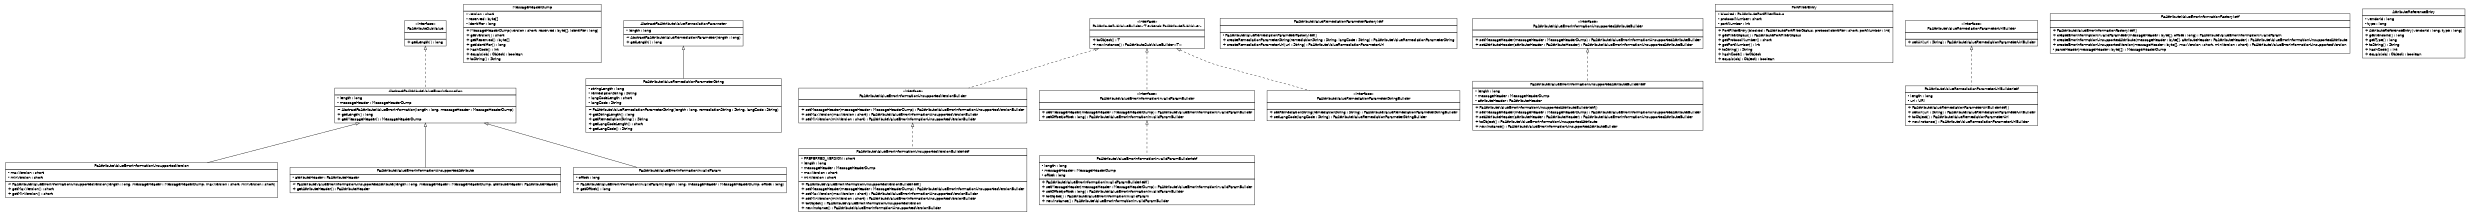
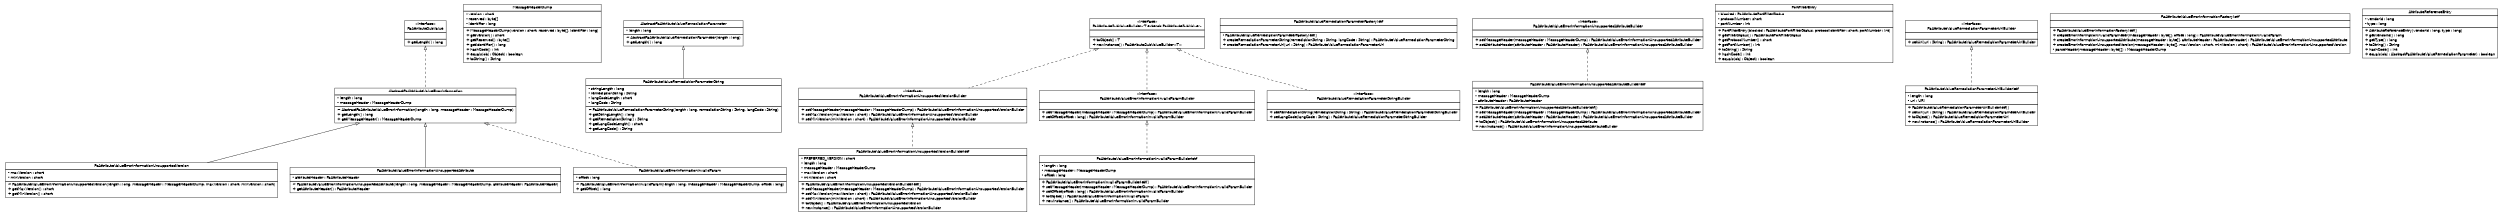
node "PortFilterEntry": text "+ hashCode() : toObject" -> "+ hashCode() : int"
node "AttributeReferenceEntry": text "+ equals(obj : Object) : boolean" -> "+ equals(obj : AbstractPaAttributeValueRemediationParameter) : boolean"
edge "PaAttributeValueErrorInformationInvalidParam" -> "AbstractPaAttributeValueErrorInformation": style solid -> dashed
